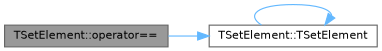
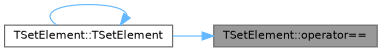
edge "TSetElement::operator==" -> "TSetElement::TSetElement": reversed
